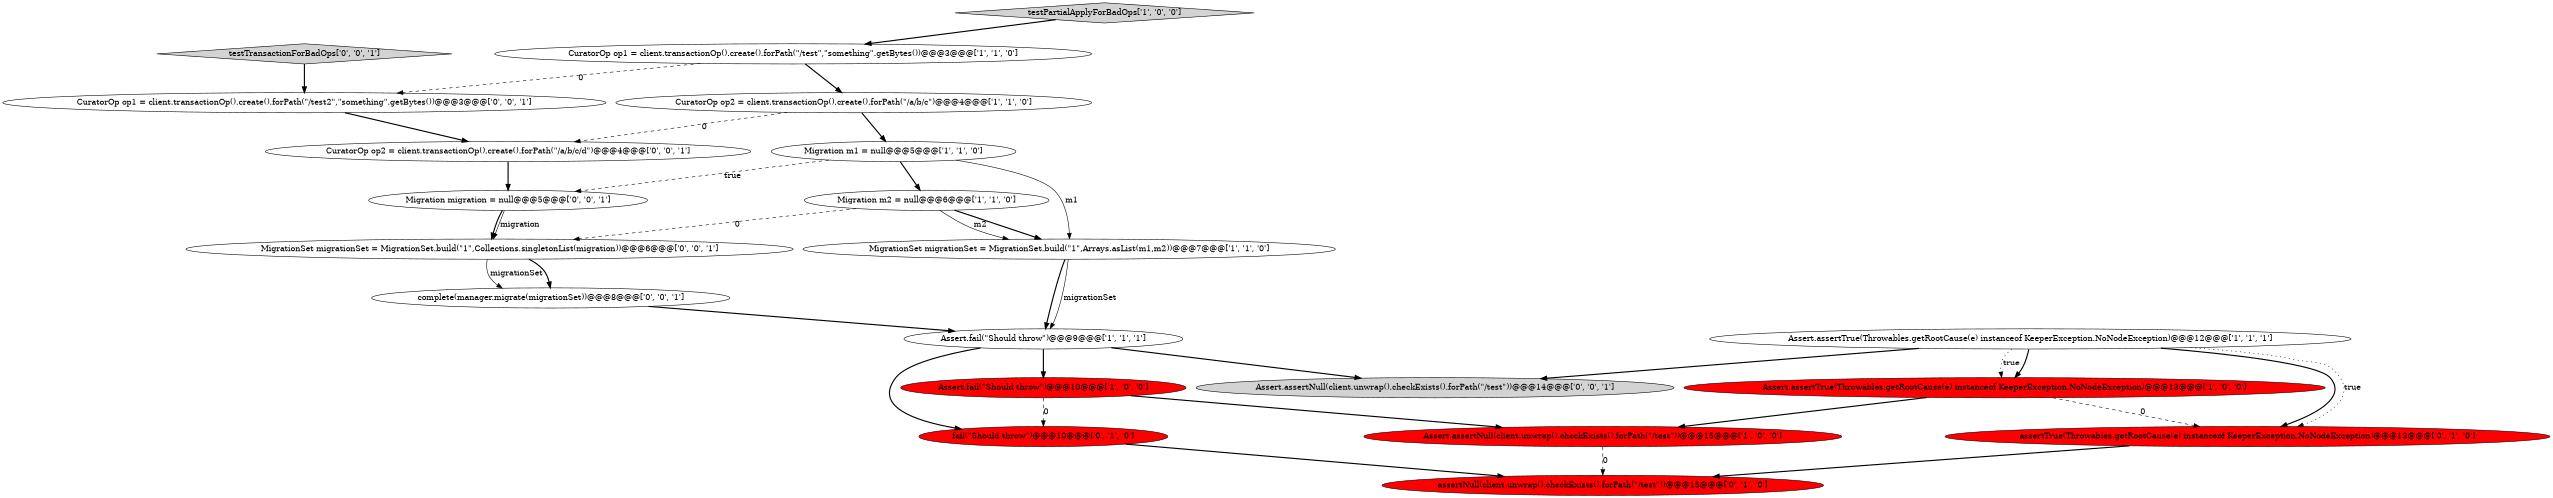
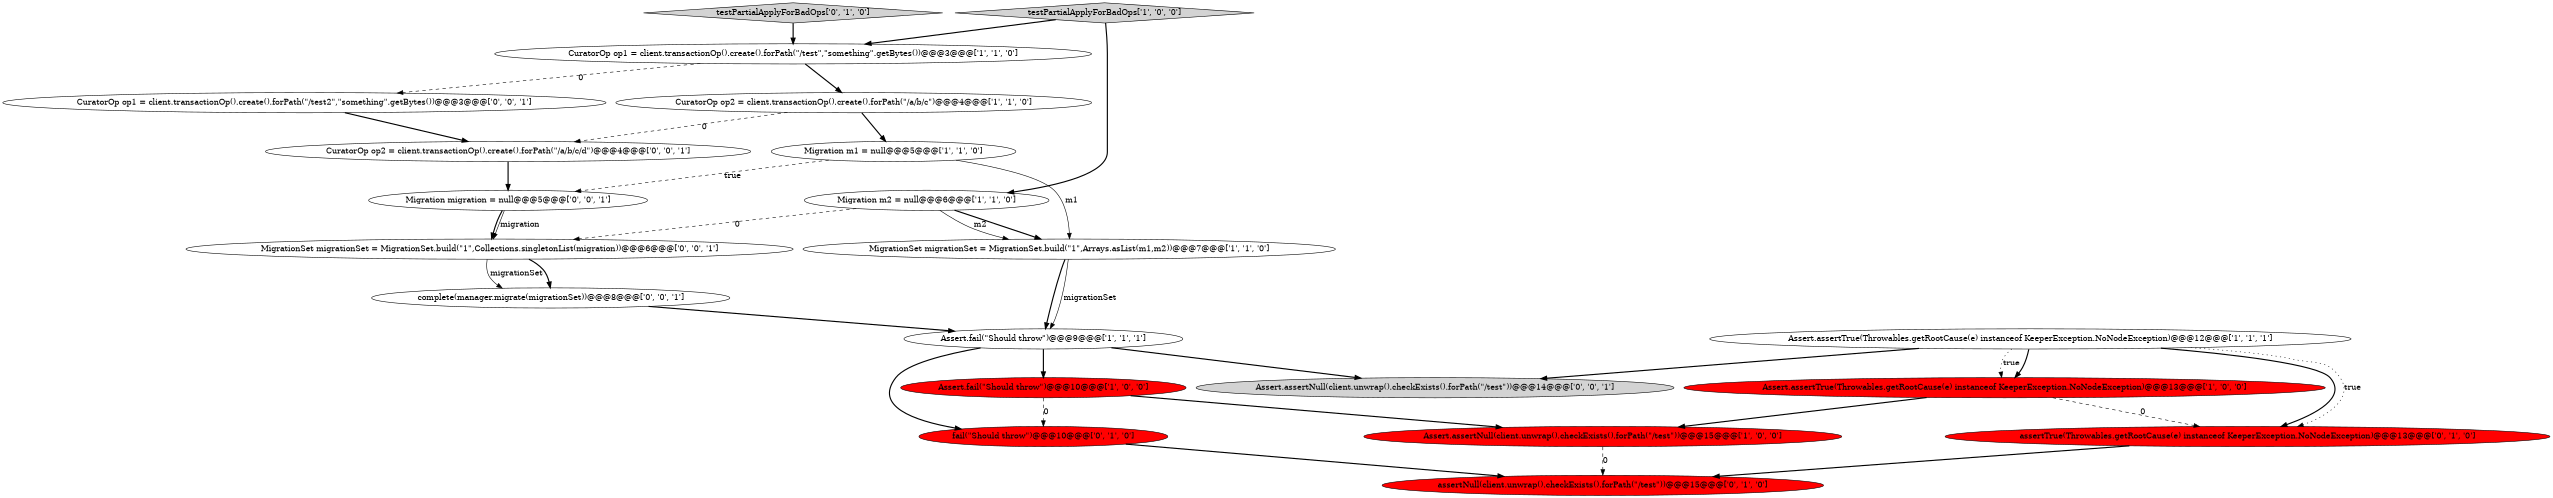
node "testPartialApplyForBadOps['0', '1', '0']": added
node "testTransactionForBadOps['0', '0', '1']": removed
edge "Migration m1 = null@@@5@@@['1', '1', '0']" -> "Migration m2 = null@@@6@@@['1', '1', '0']": now "testPartialApplyForBadOps['1', '0', '0']" -> "Migration m2 = null@@@6@@@['1', '1', '0']"
